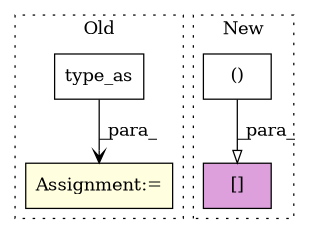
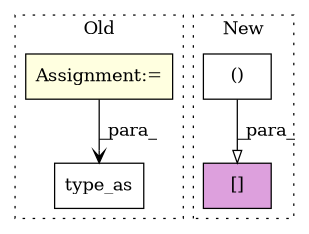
edge "type_as" -> "Assignment:=": reversed
